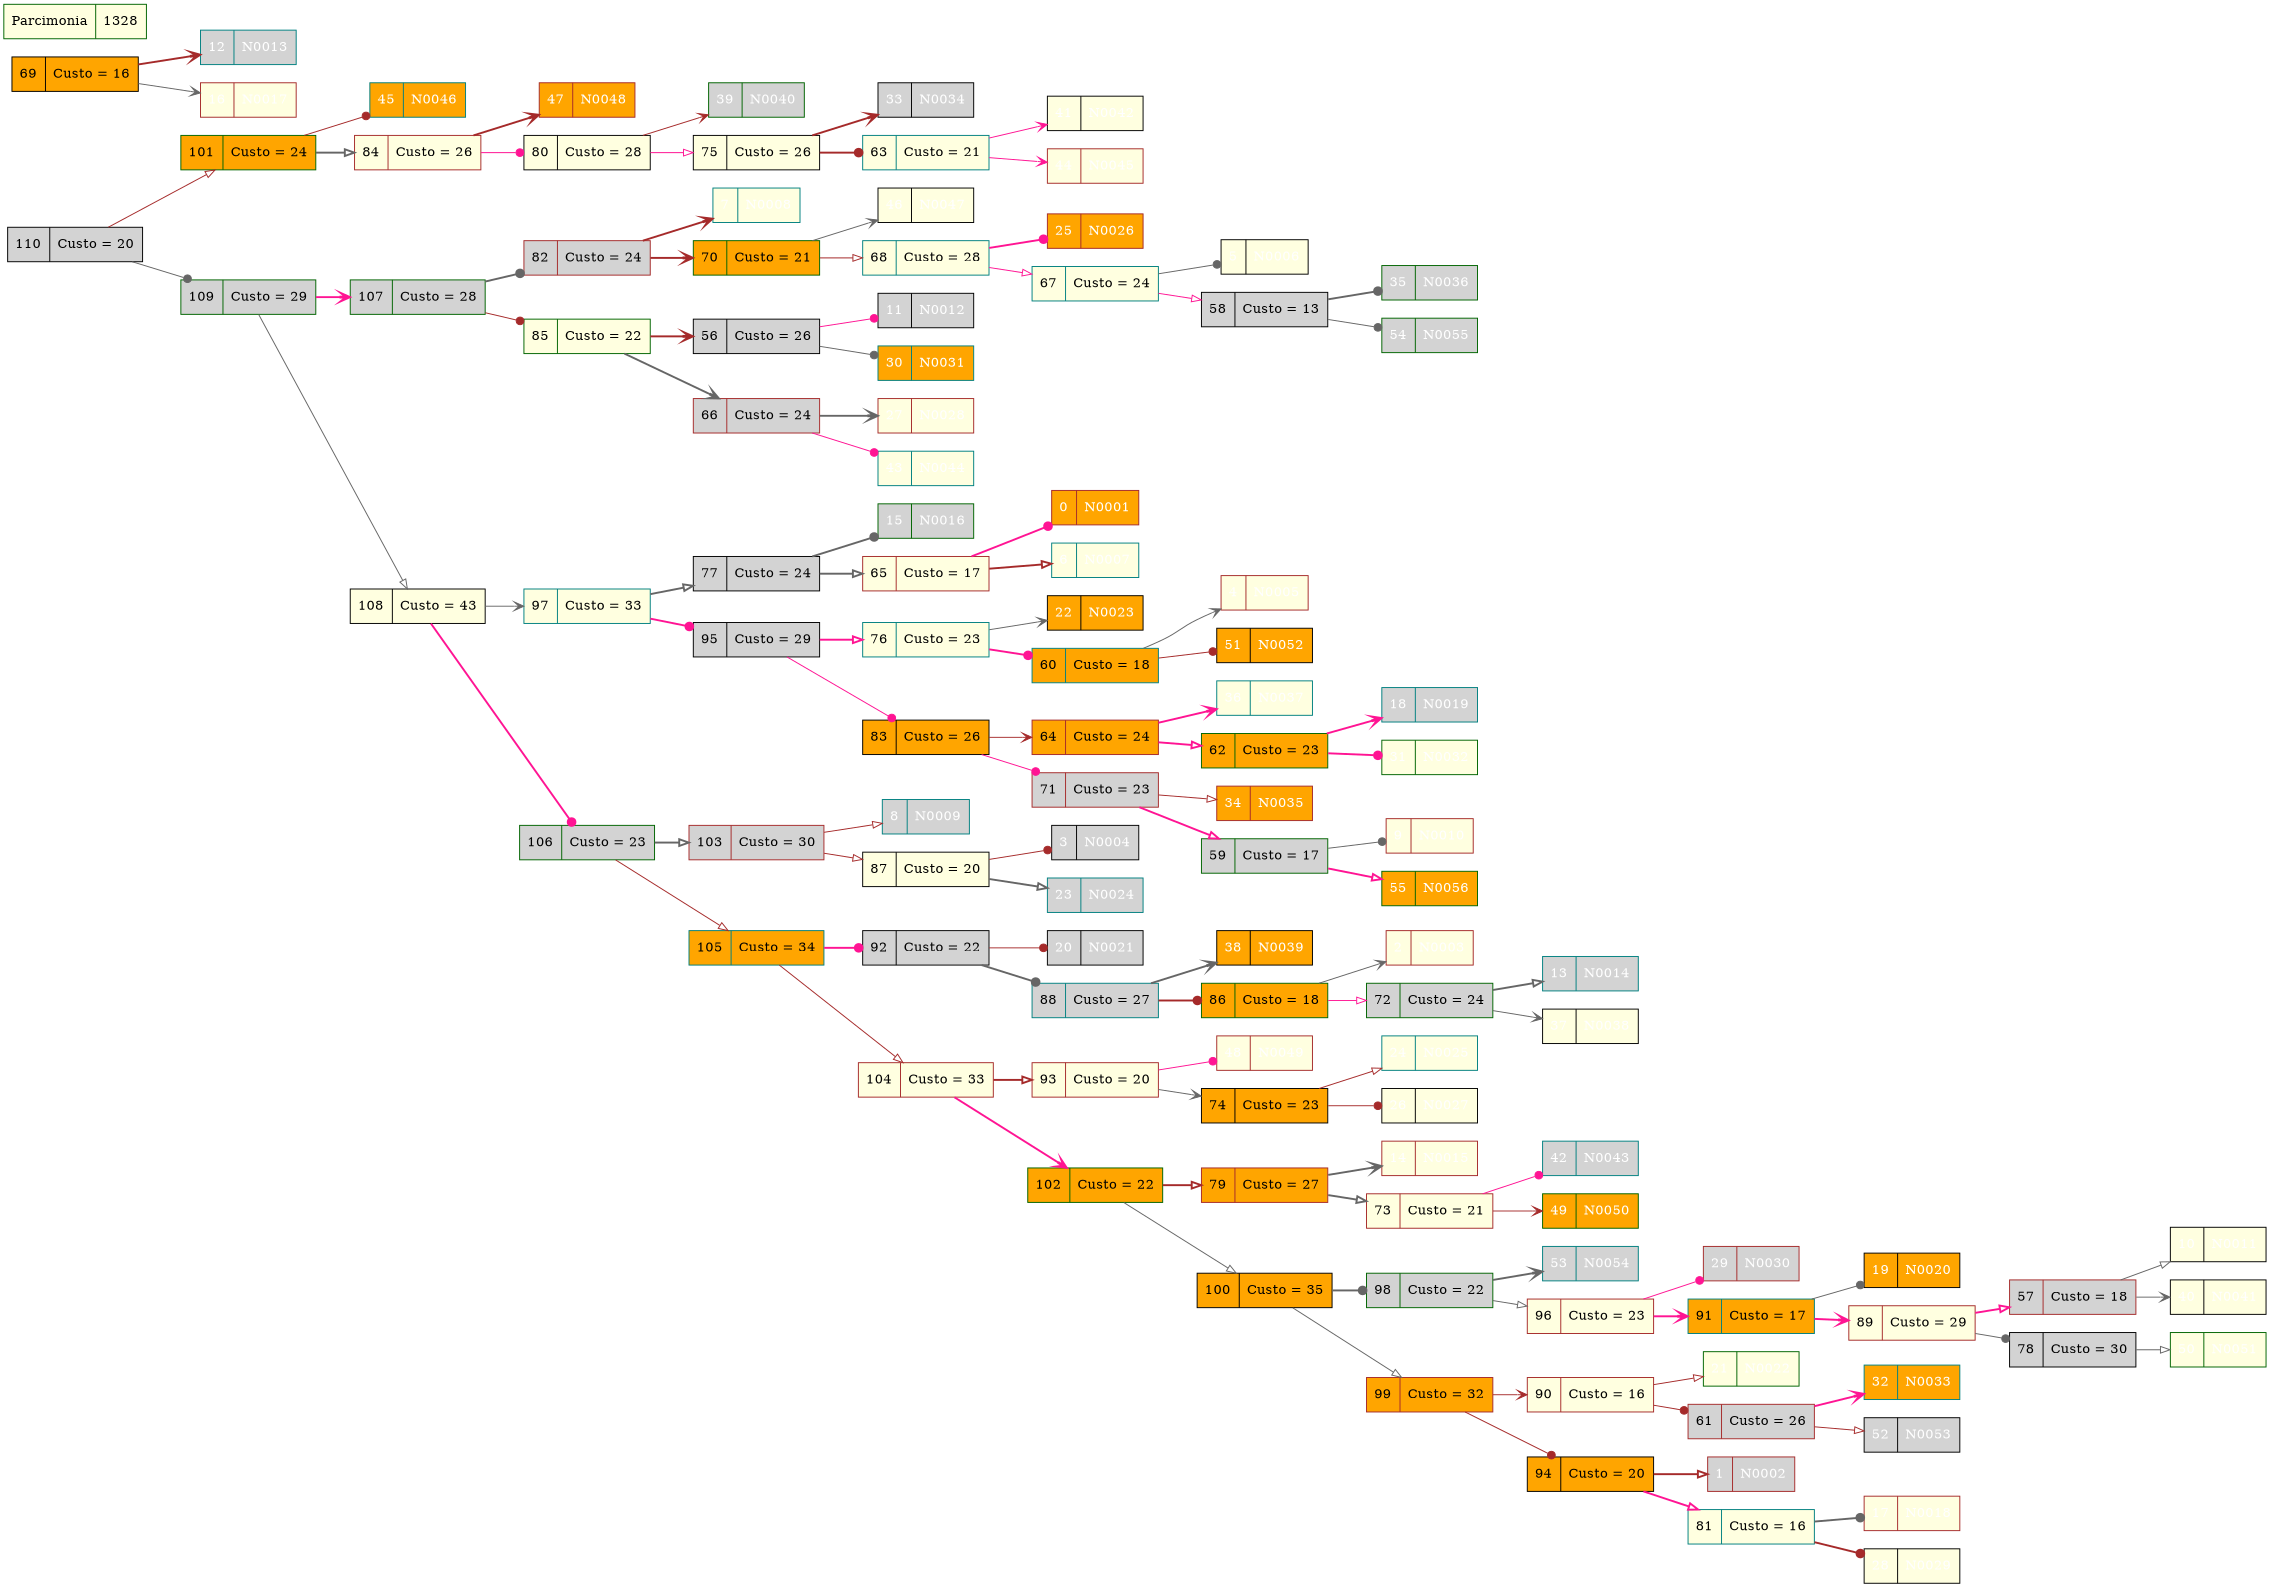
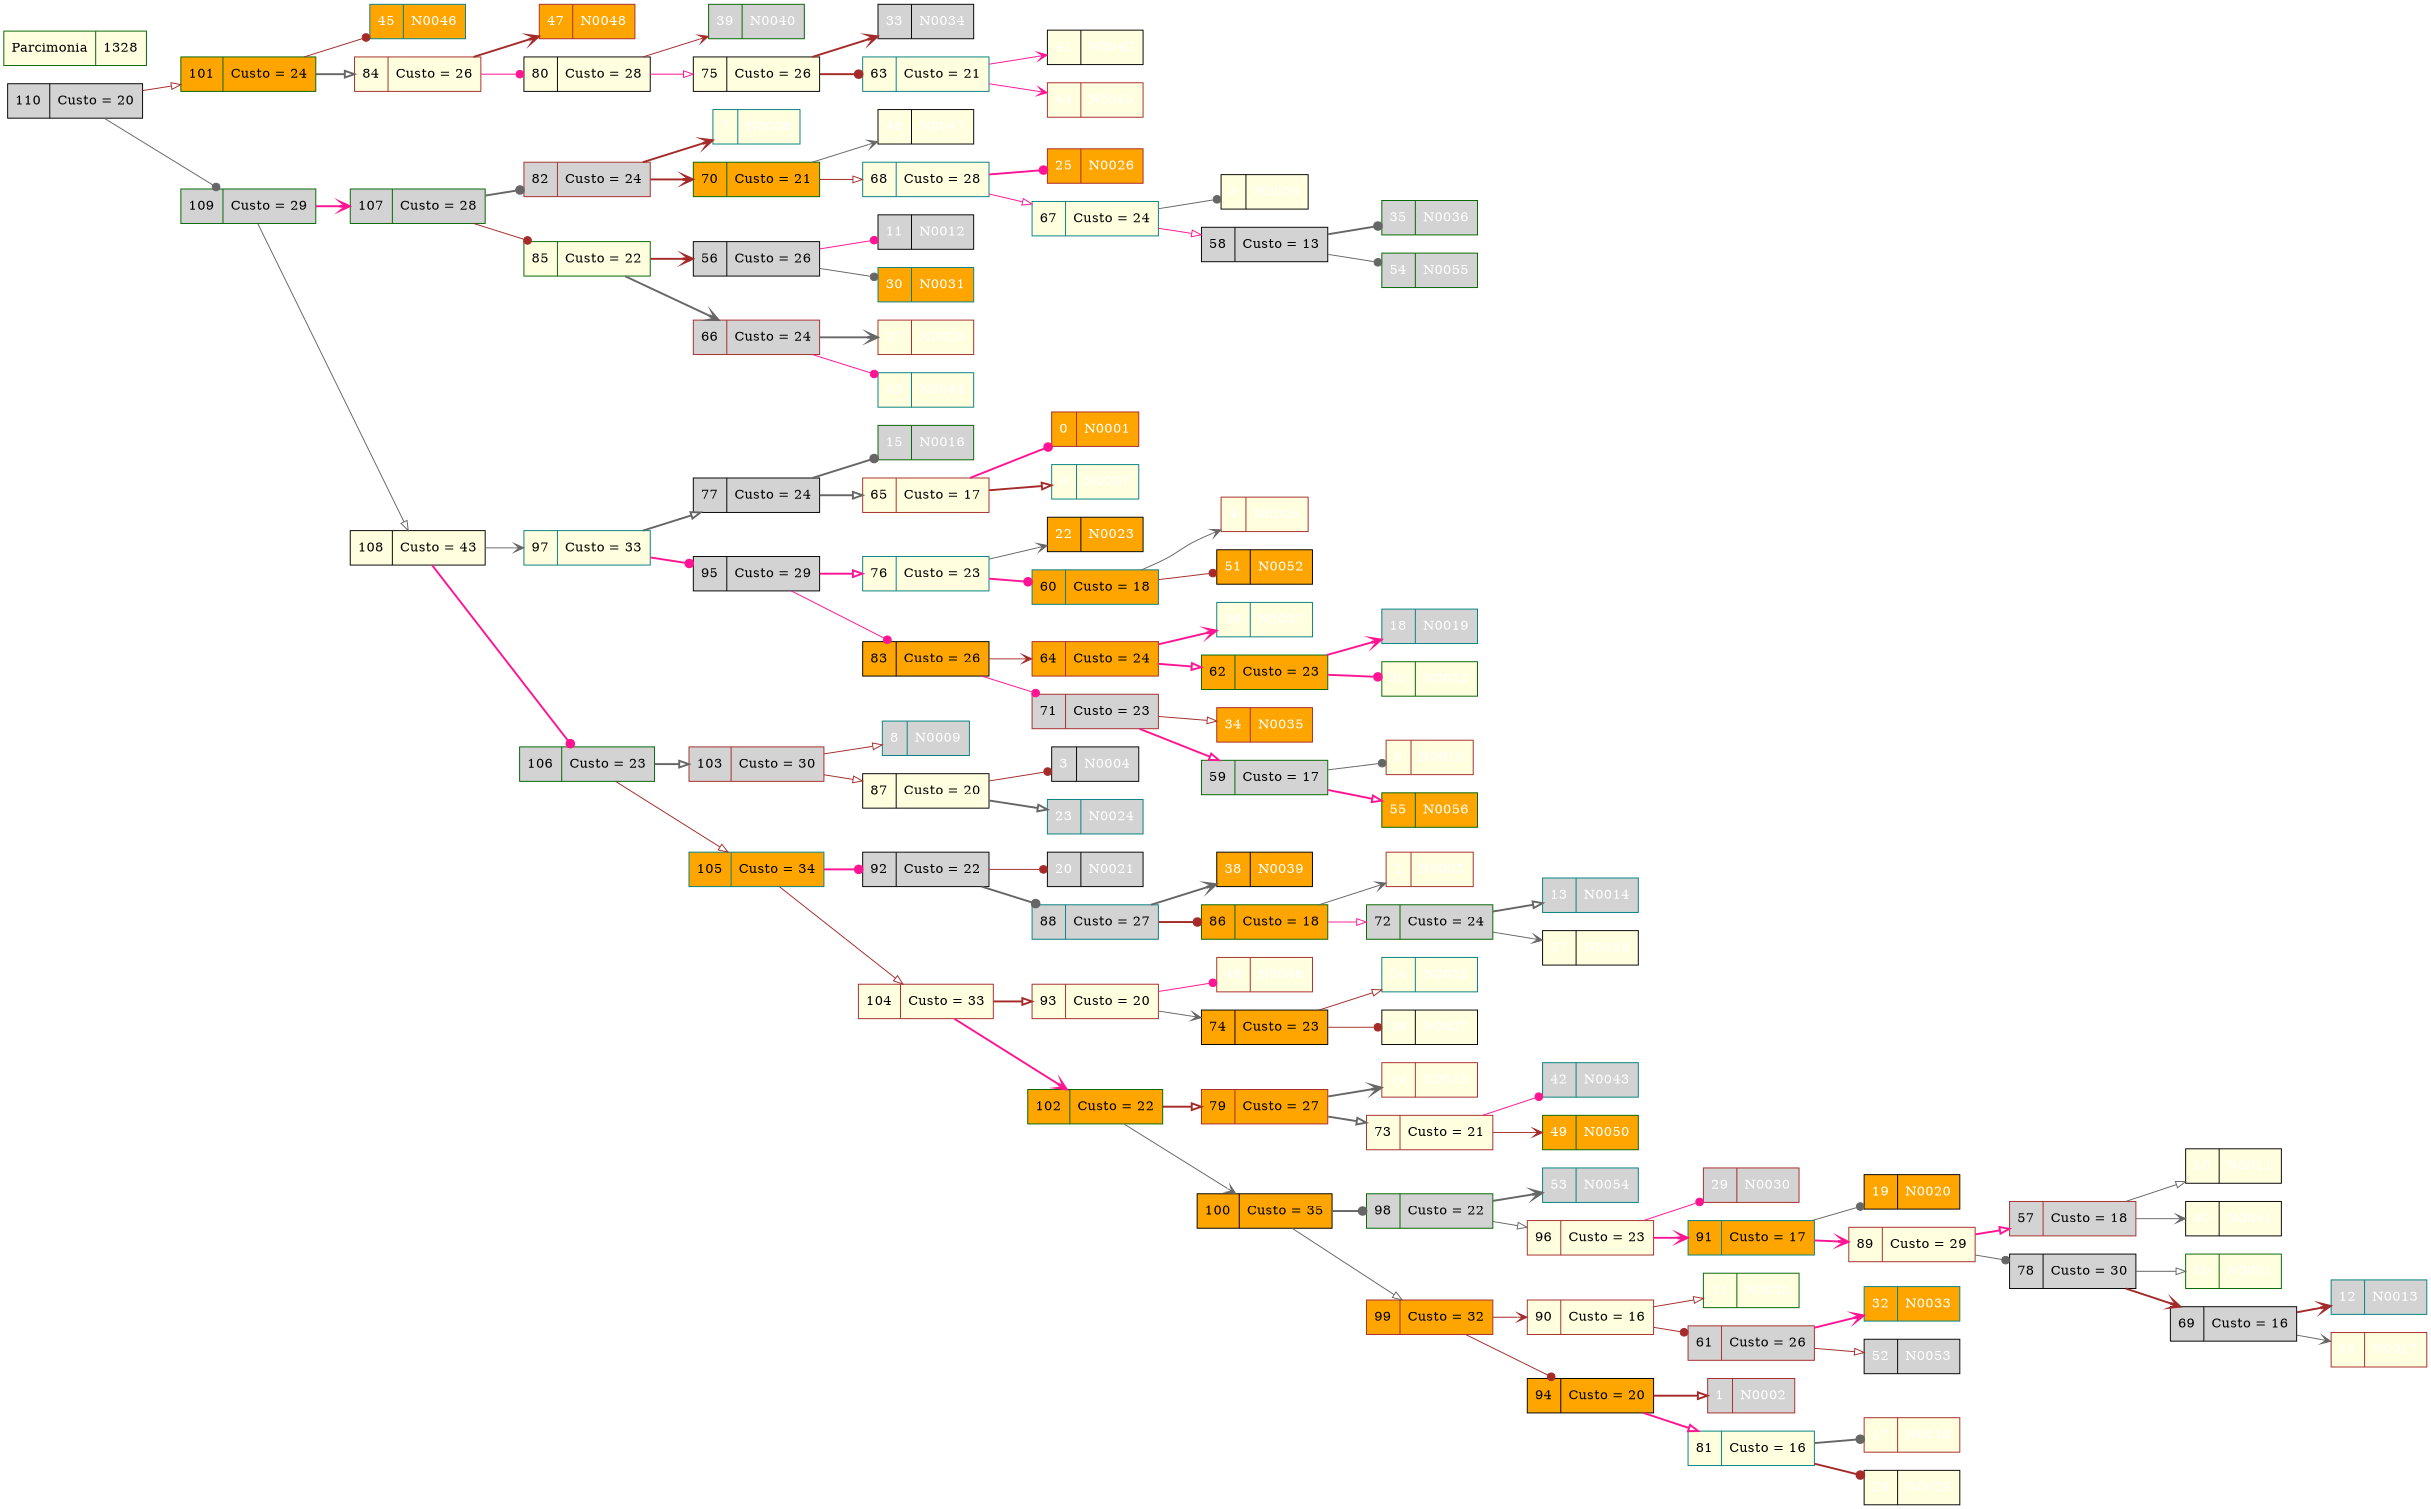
node "69": fillcolor orange -> lightgrey
edge "102" -> "100": arrowhead onormal -> vee
edge "78" -> "69": added
